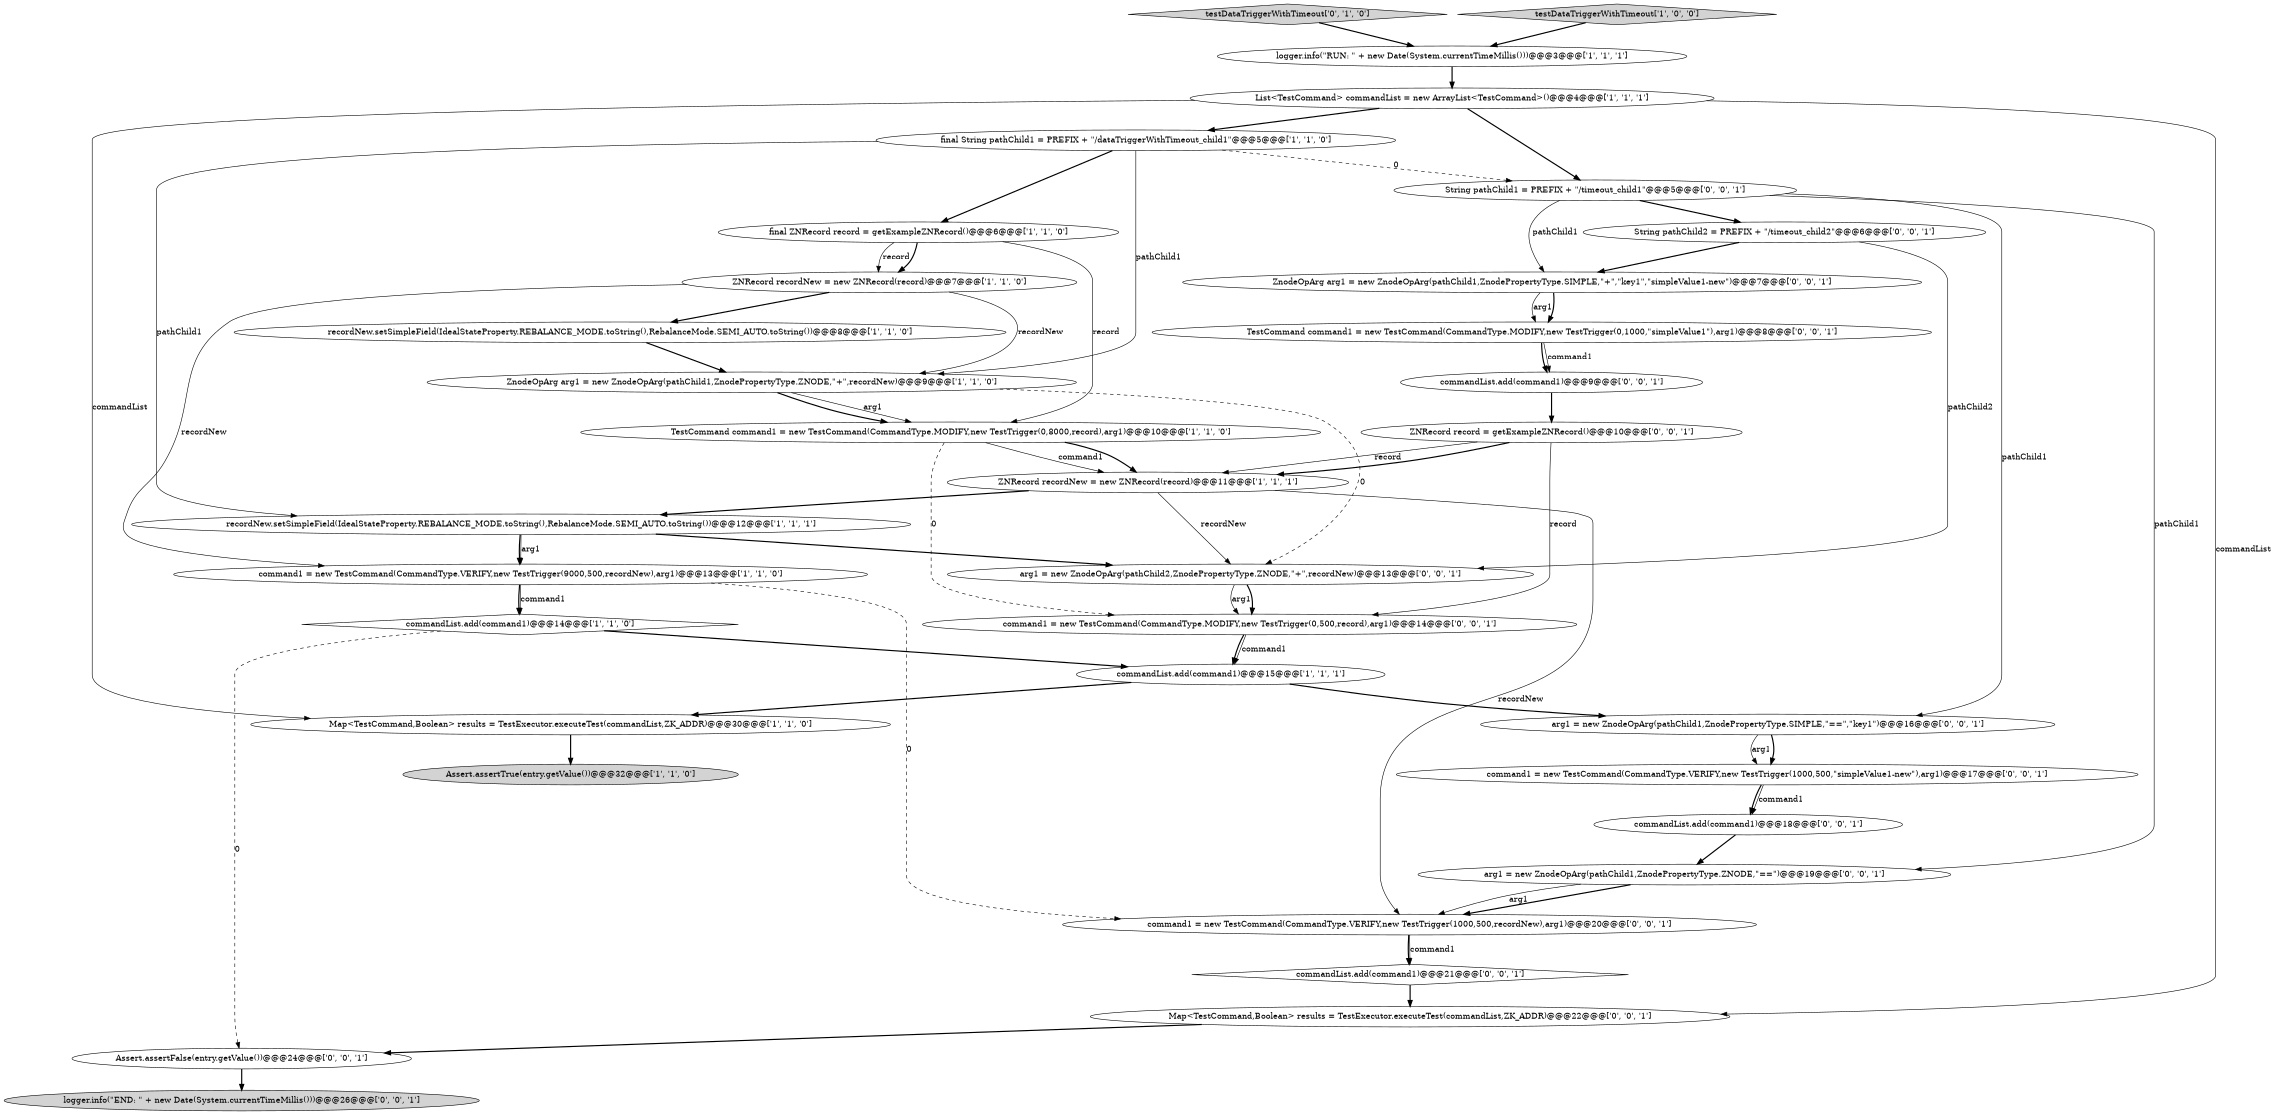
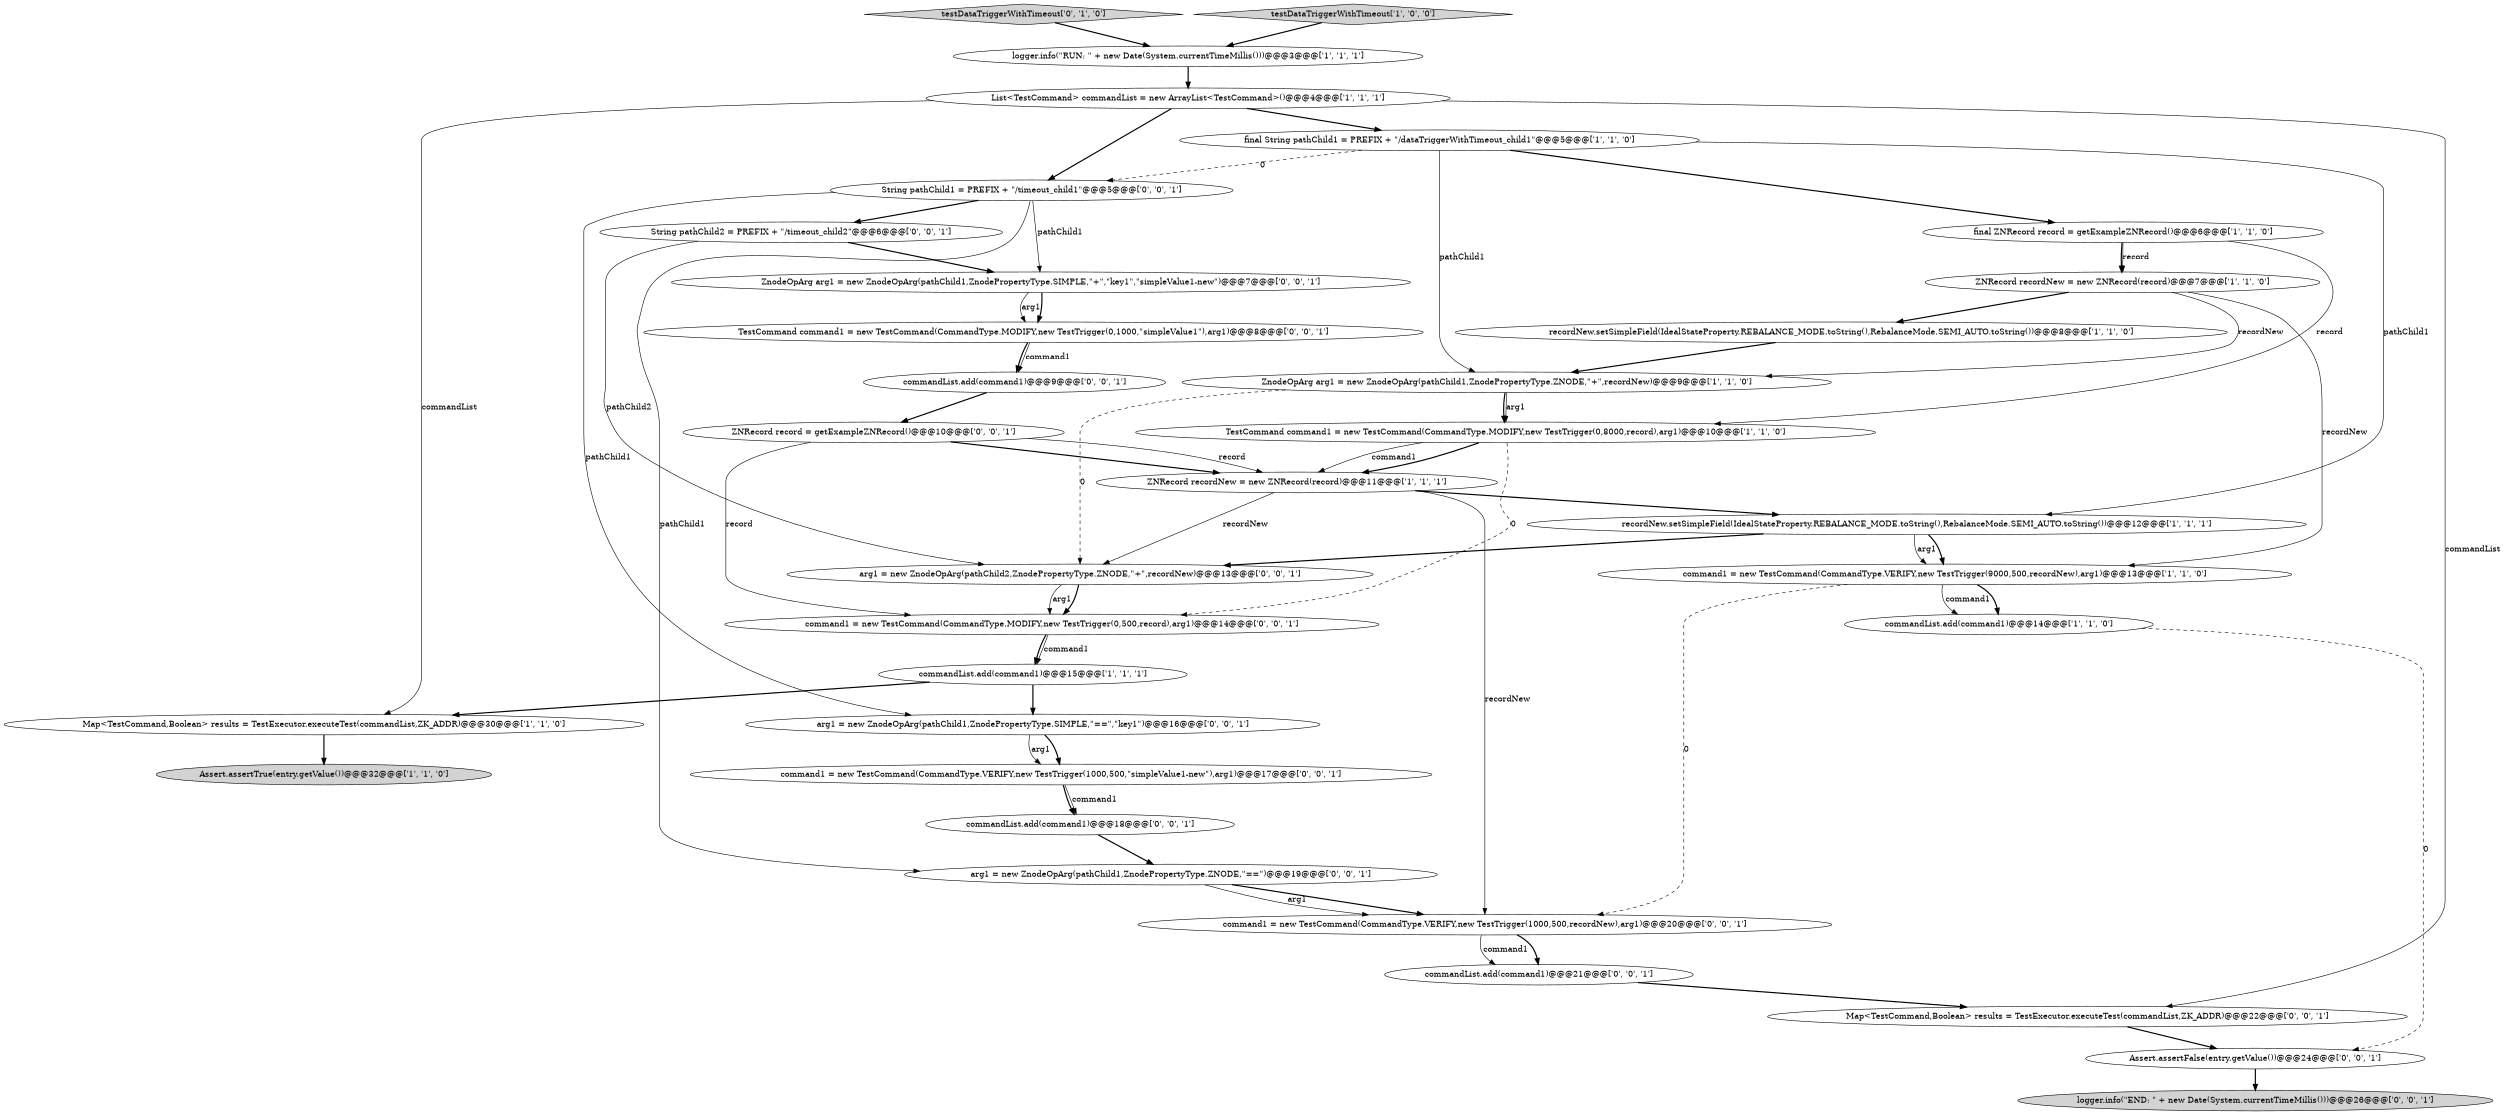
node "commandList.add(command1)@@@14@@@['1', '1', '0']": shape diamond -> ellipse
edge "commandList.add(command1)@@@14@@@['1', '1', '0']" -> "commandList.add(command1)@@@15@@@['1', '1', '1']": removed
node "commandList.add(command1)@@@21@@@['0', '0', '1']": shape diamond -> ellipse
